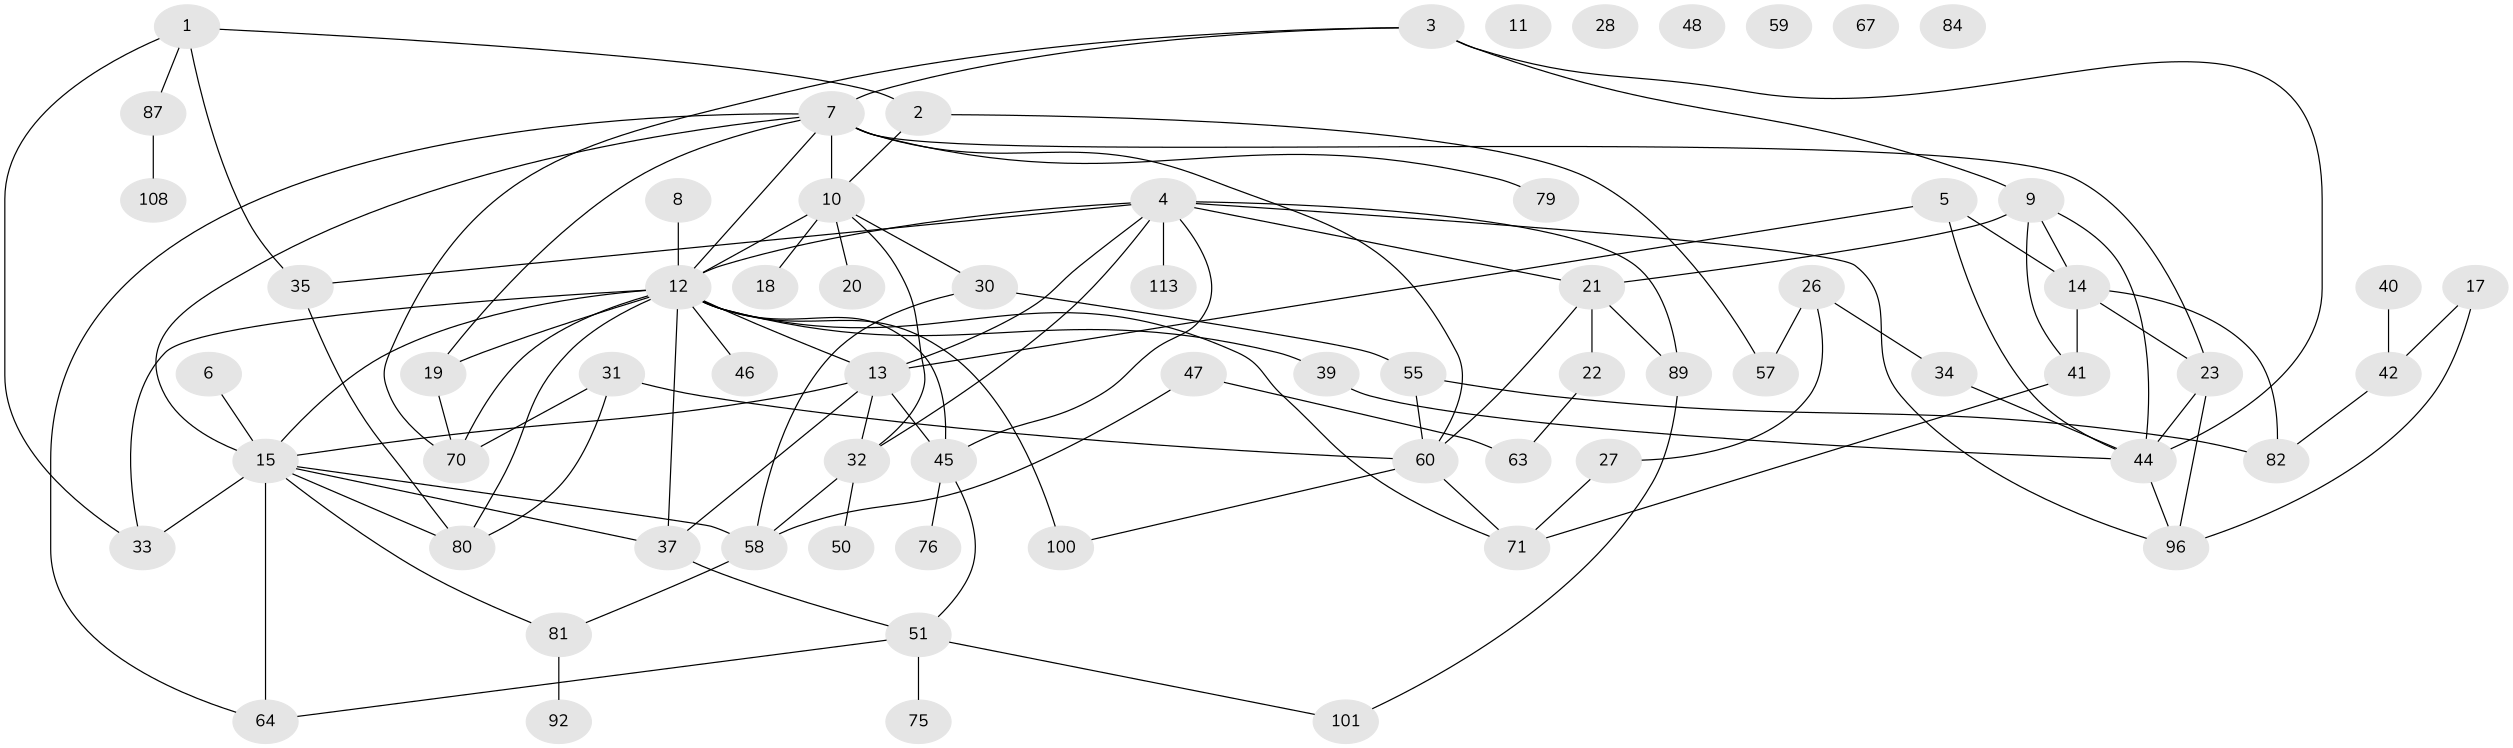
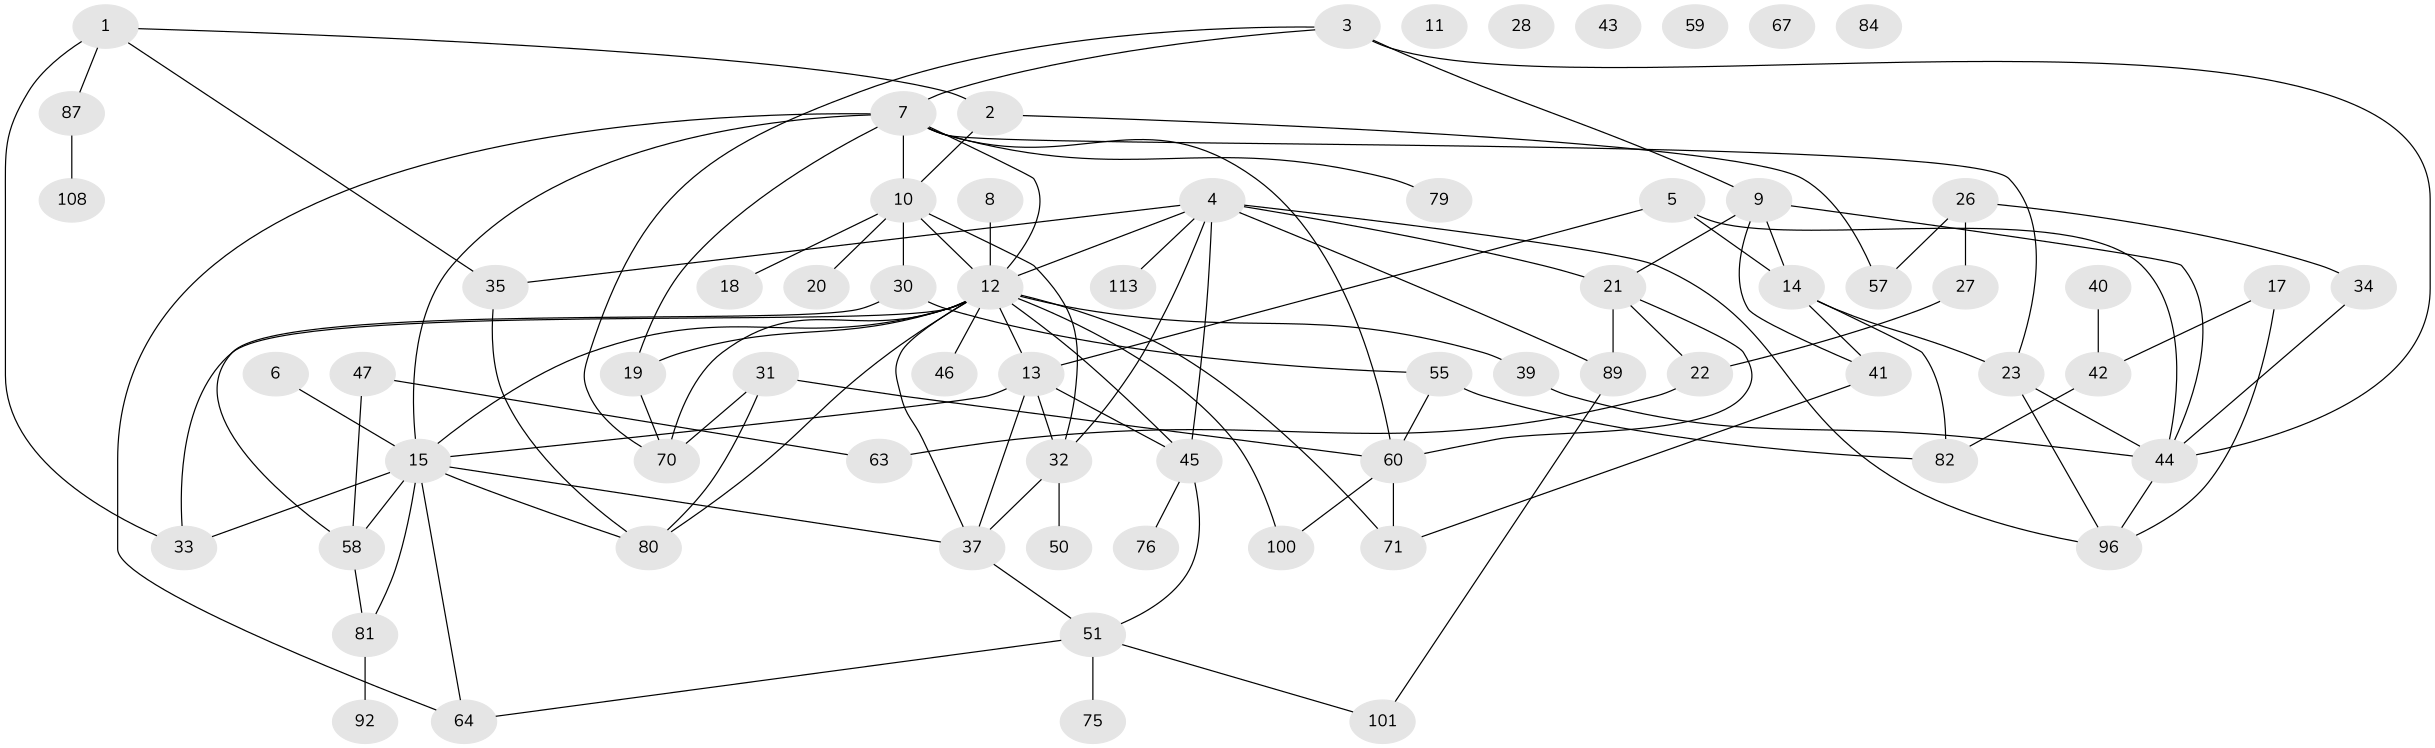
node "48": label "48" -> "43"
edge "4" -- "13": removed
edge "27" -- "71": now "27" -- "22"
edge "32" -- "58": now "32" -- "37"
